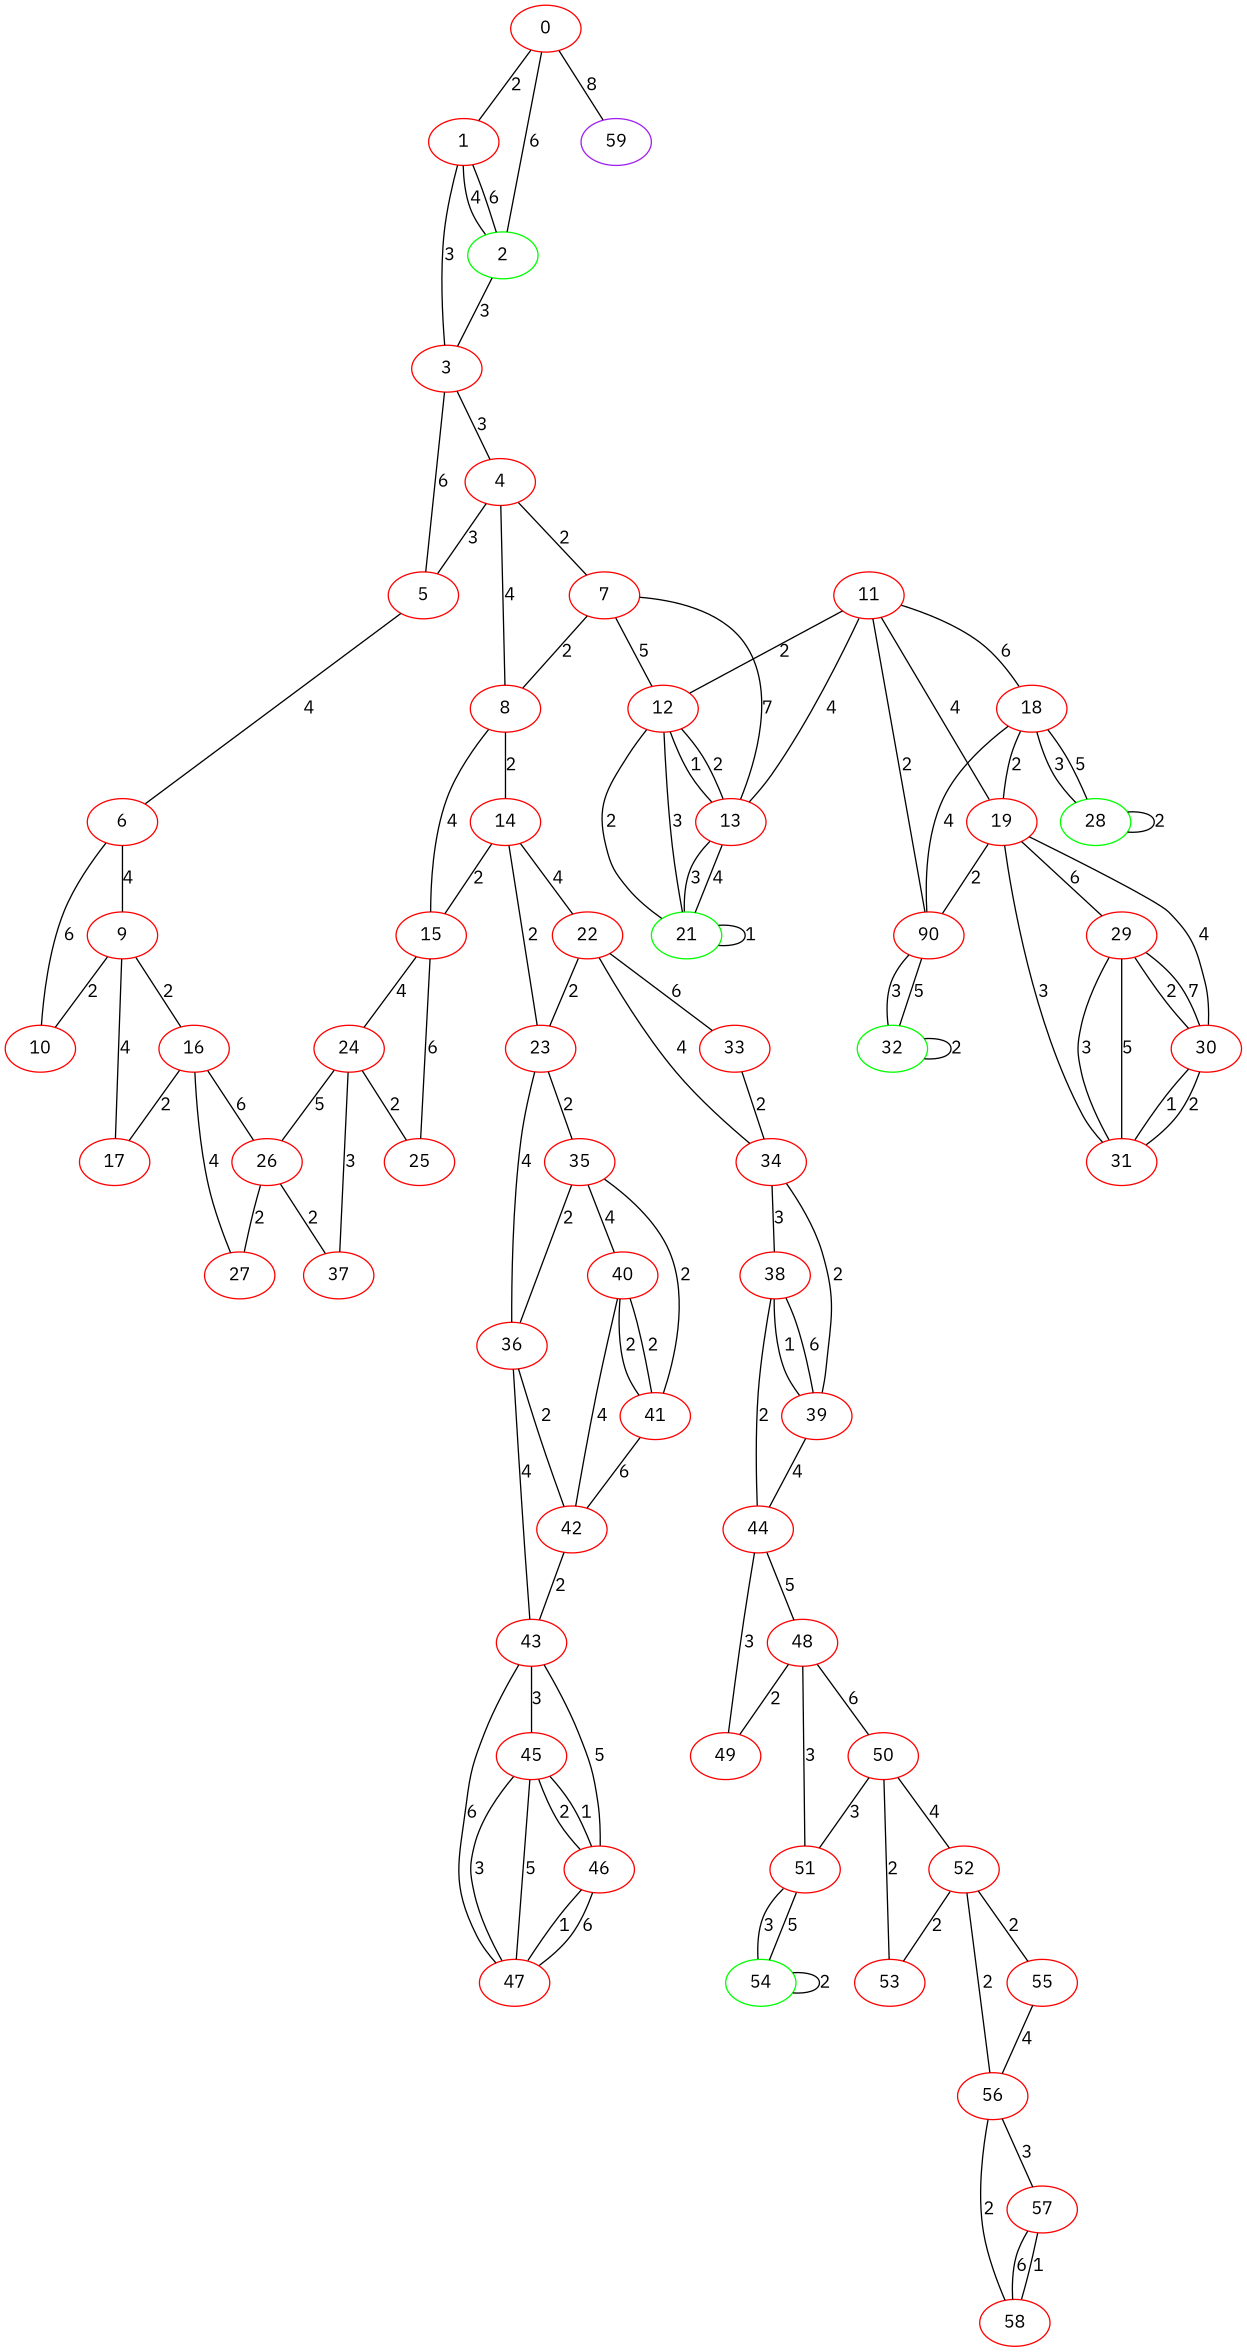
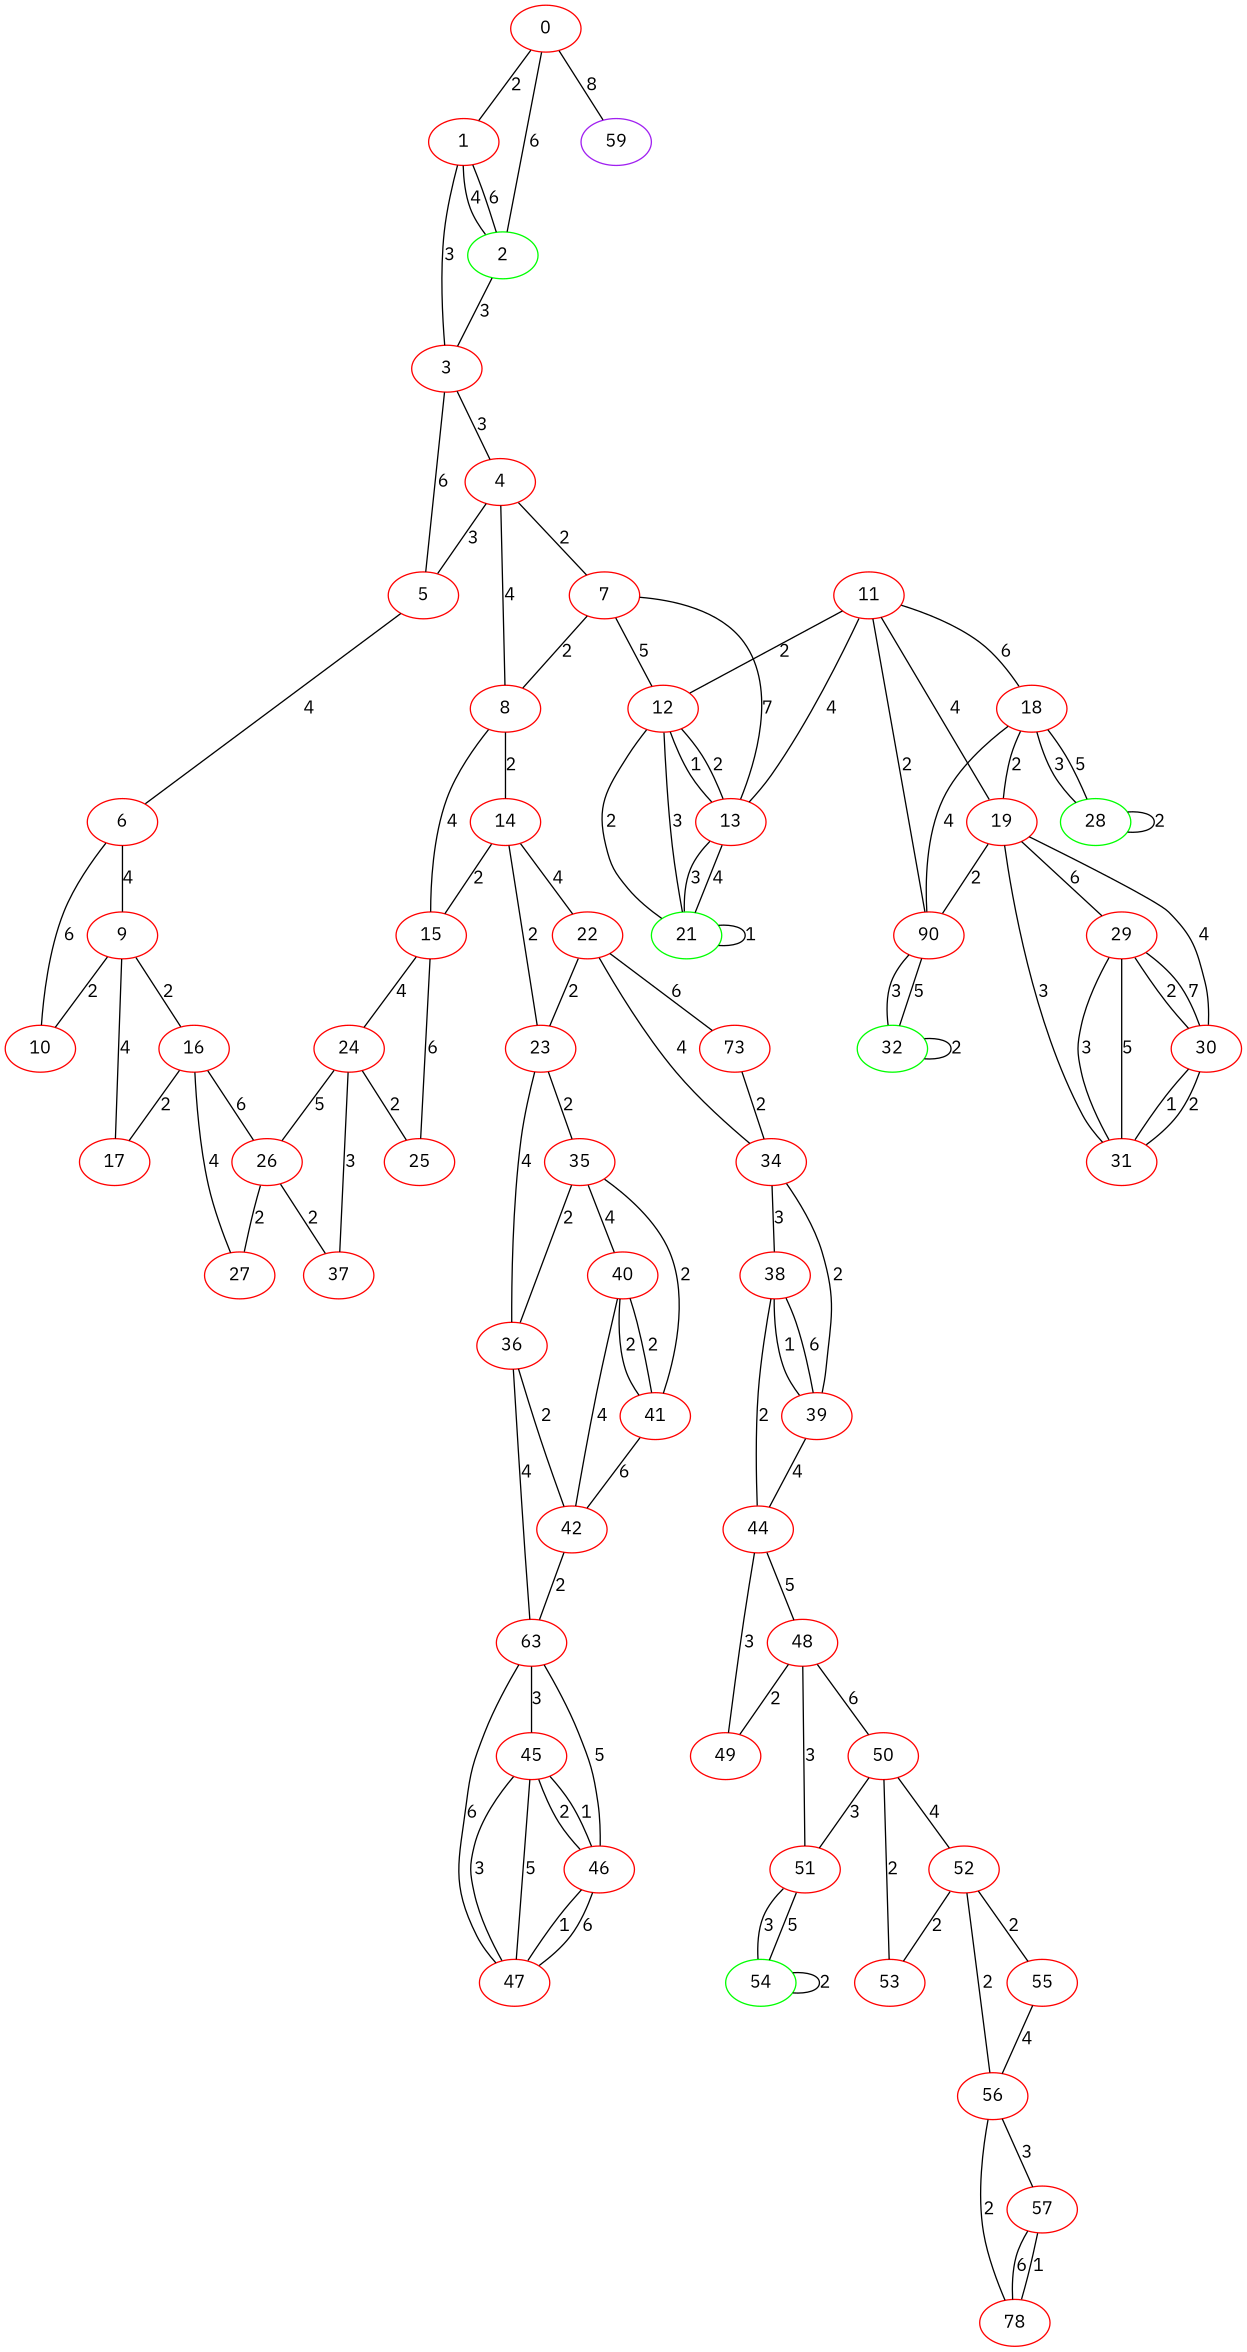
node "33": label "33" -> "73"
node "43": label "43" -> "63"
node "58": label "58" -> "78"
